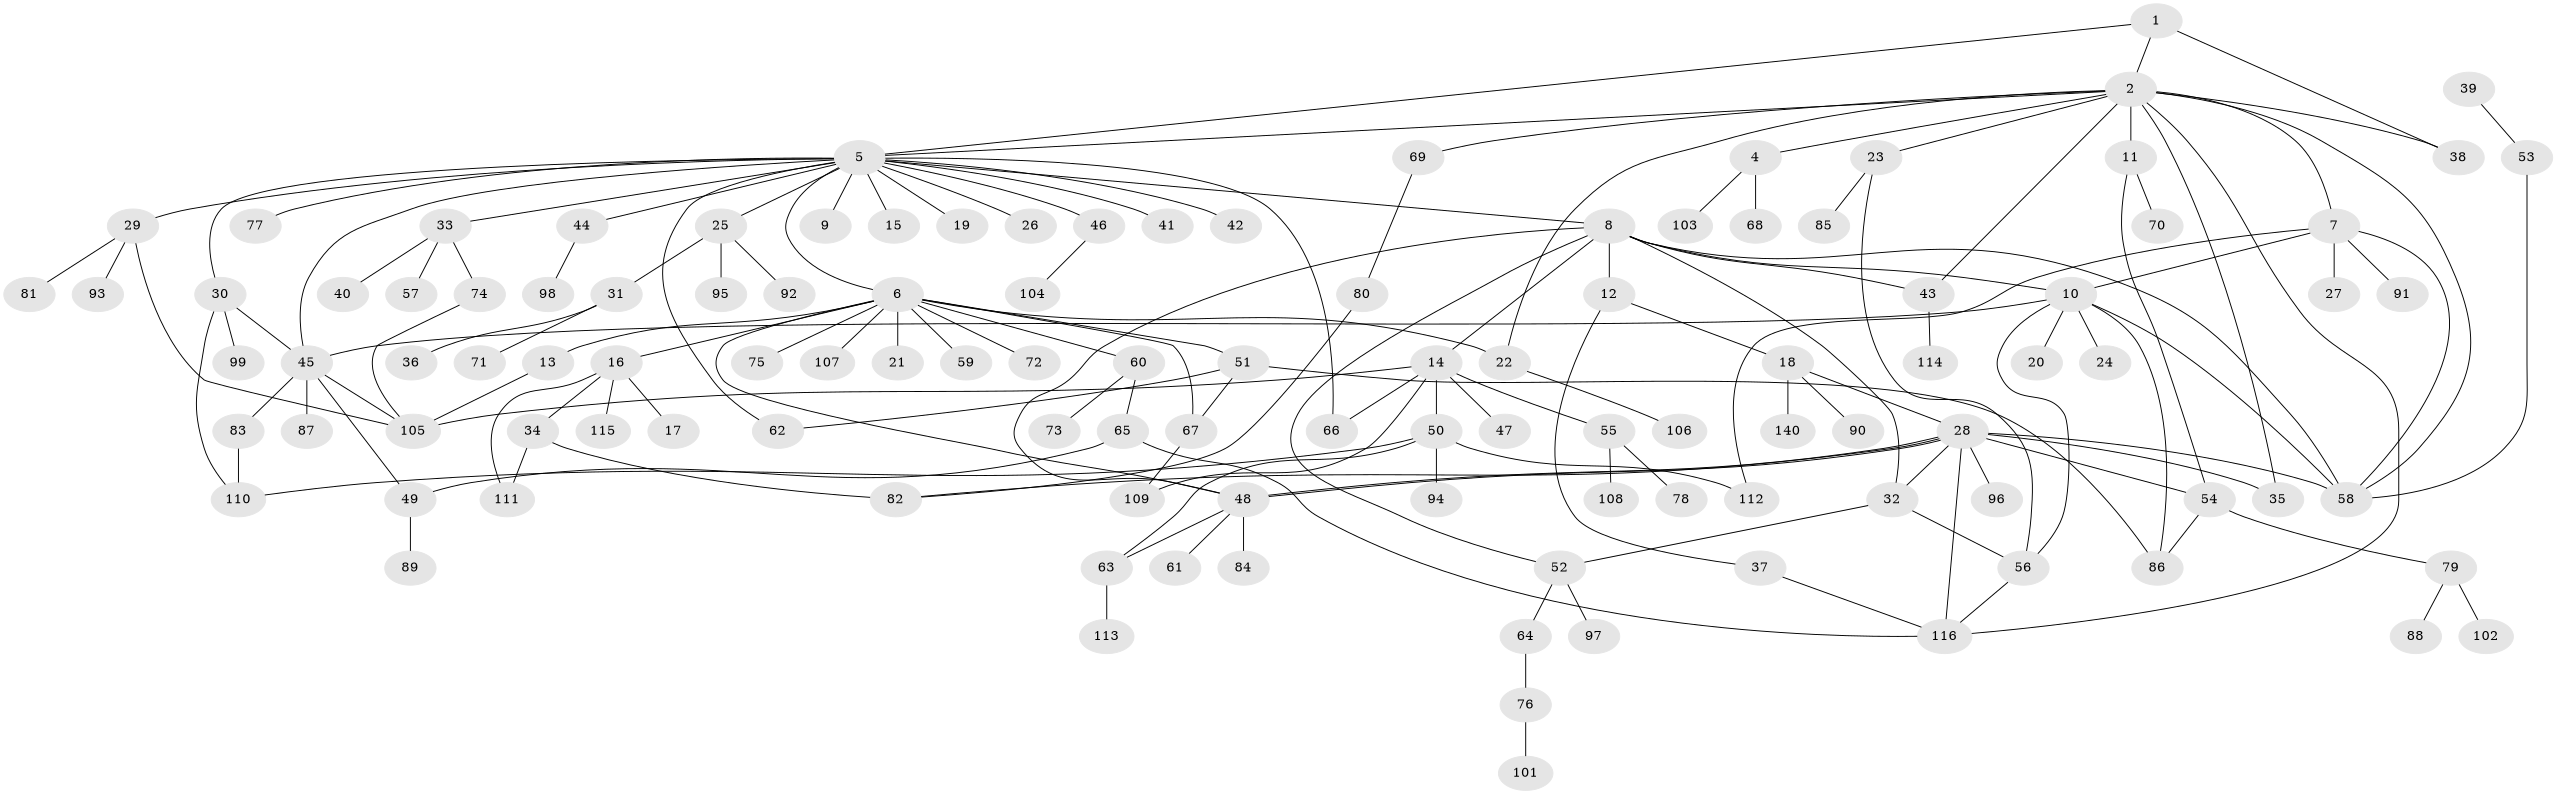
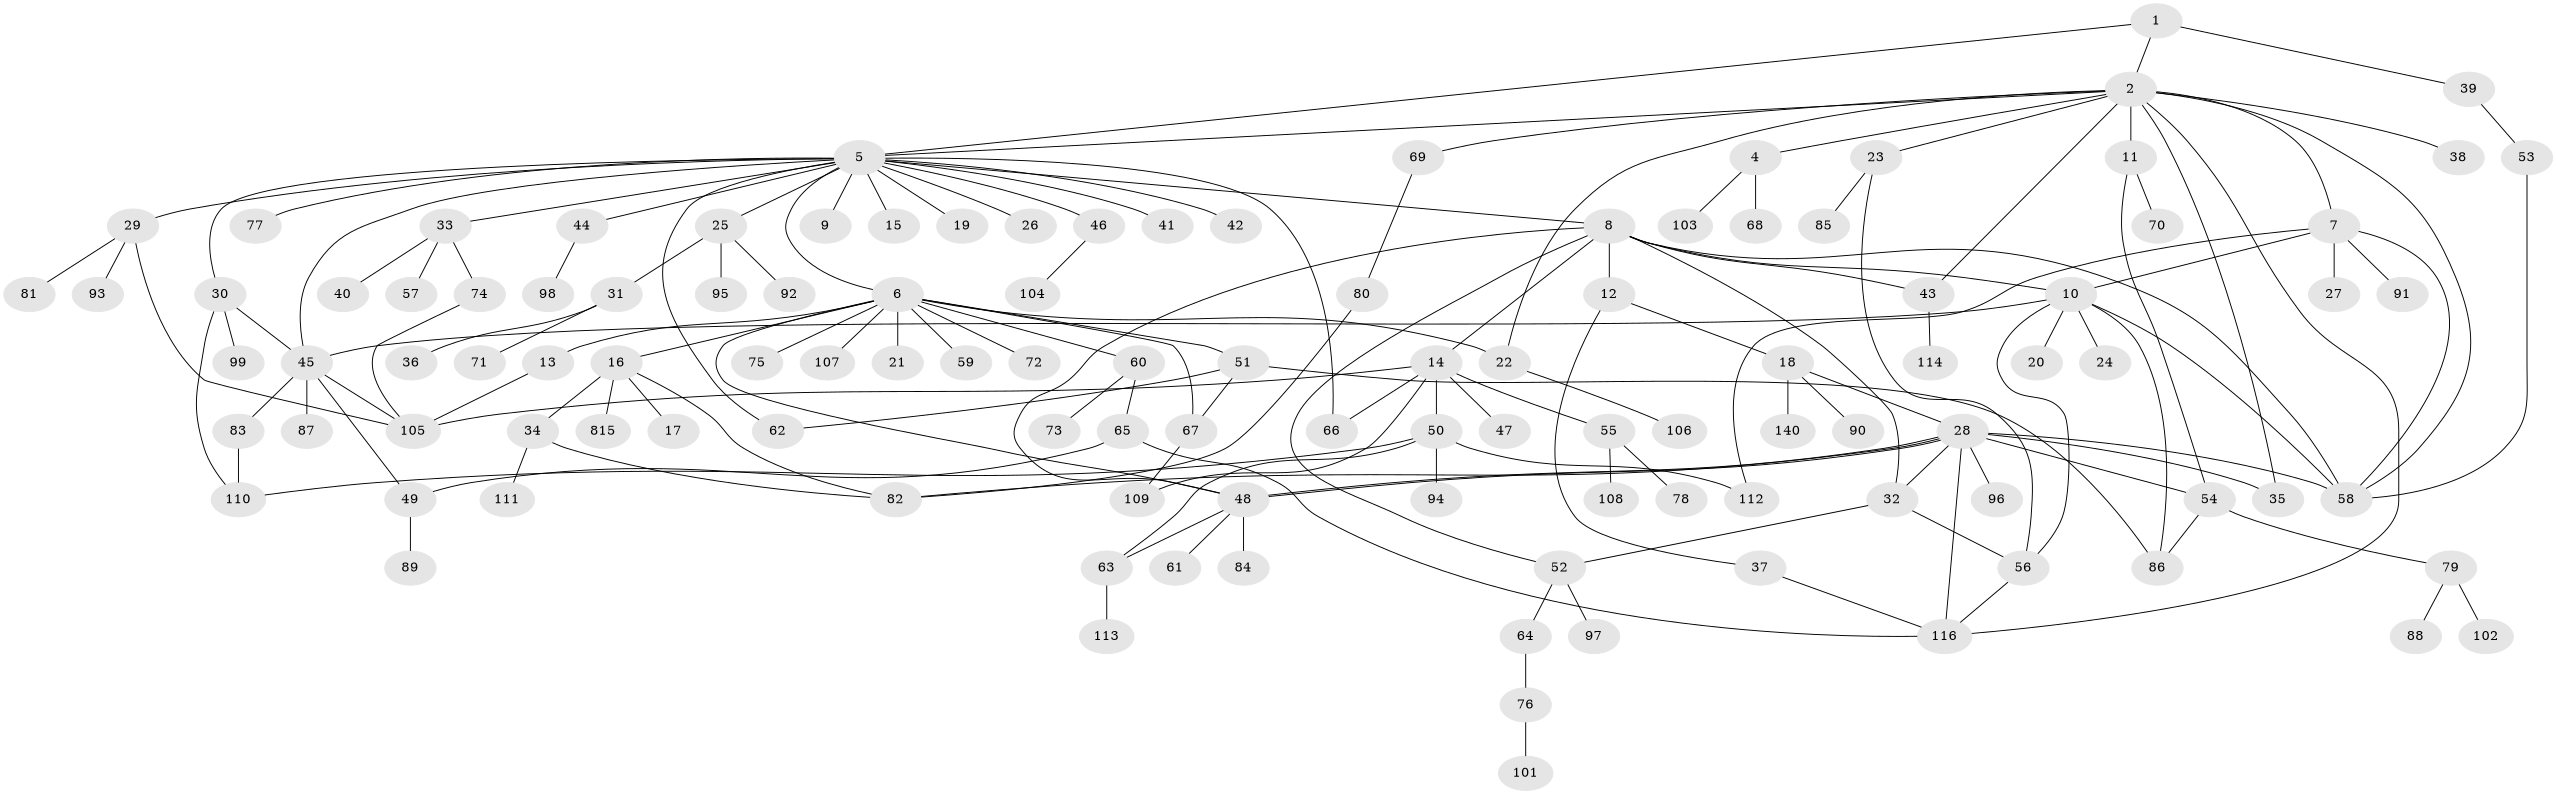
edge "1" -- "38": now "1" -- "39"
edge "16" -- "111": now "16" -- "82"
node "115": label "115" -> "815"
